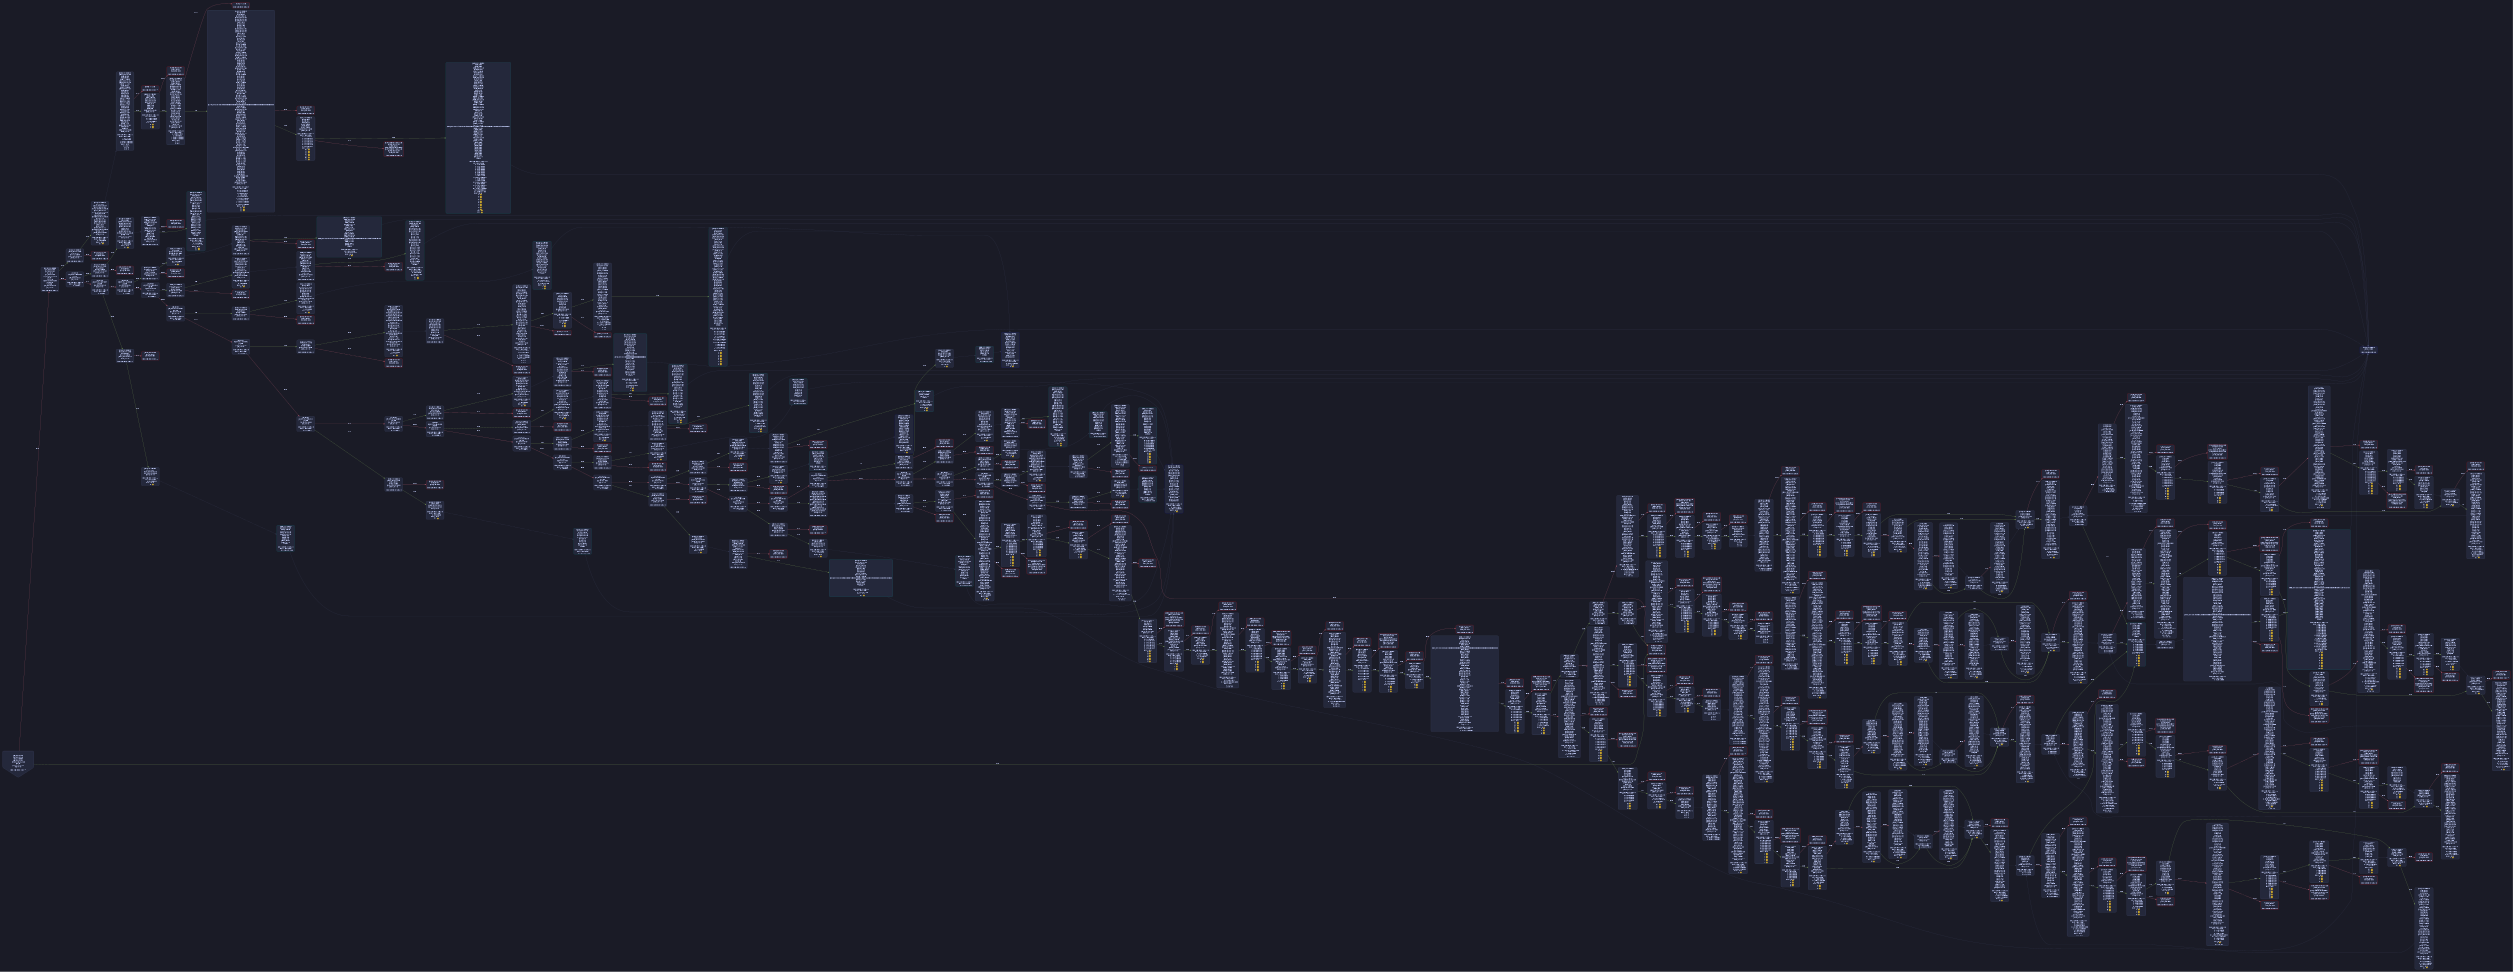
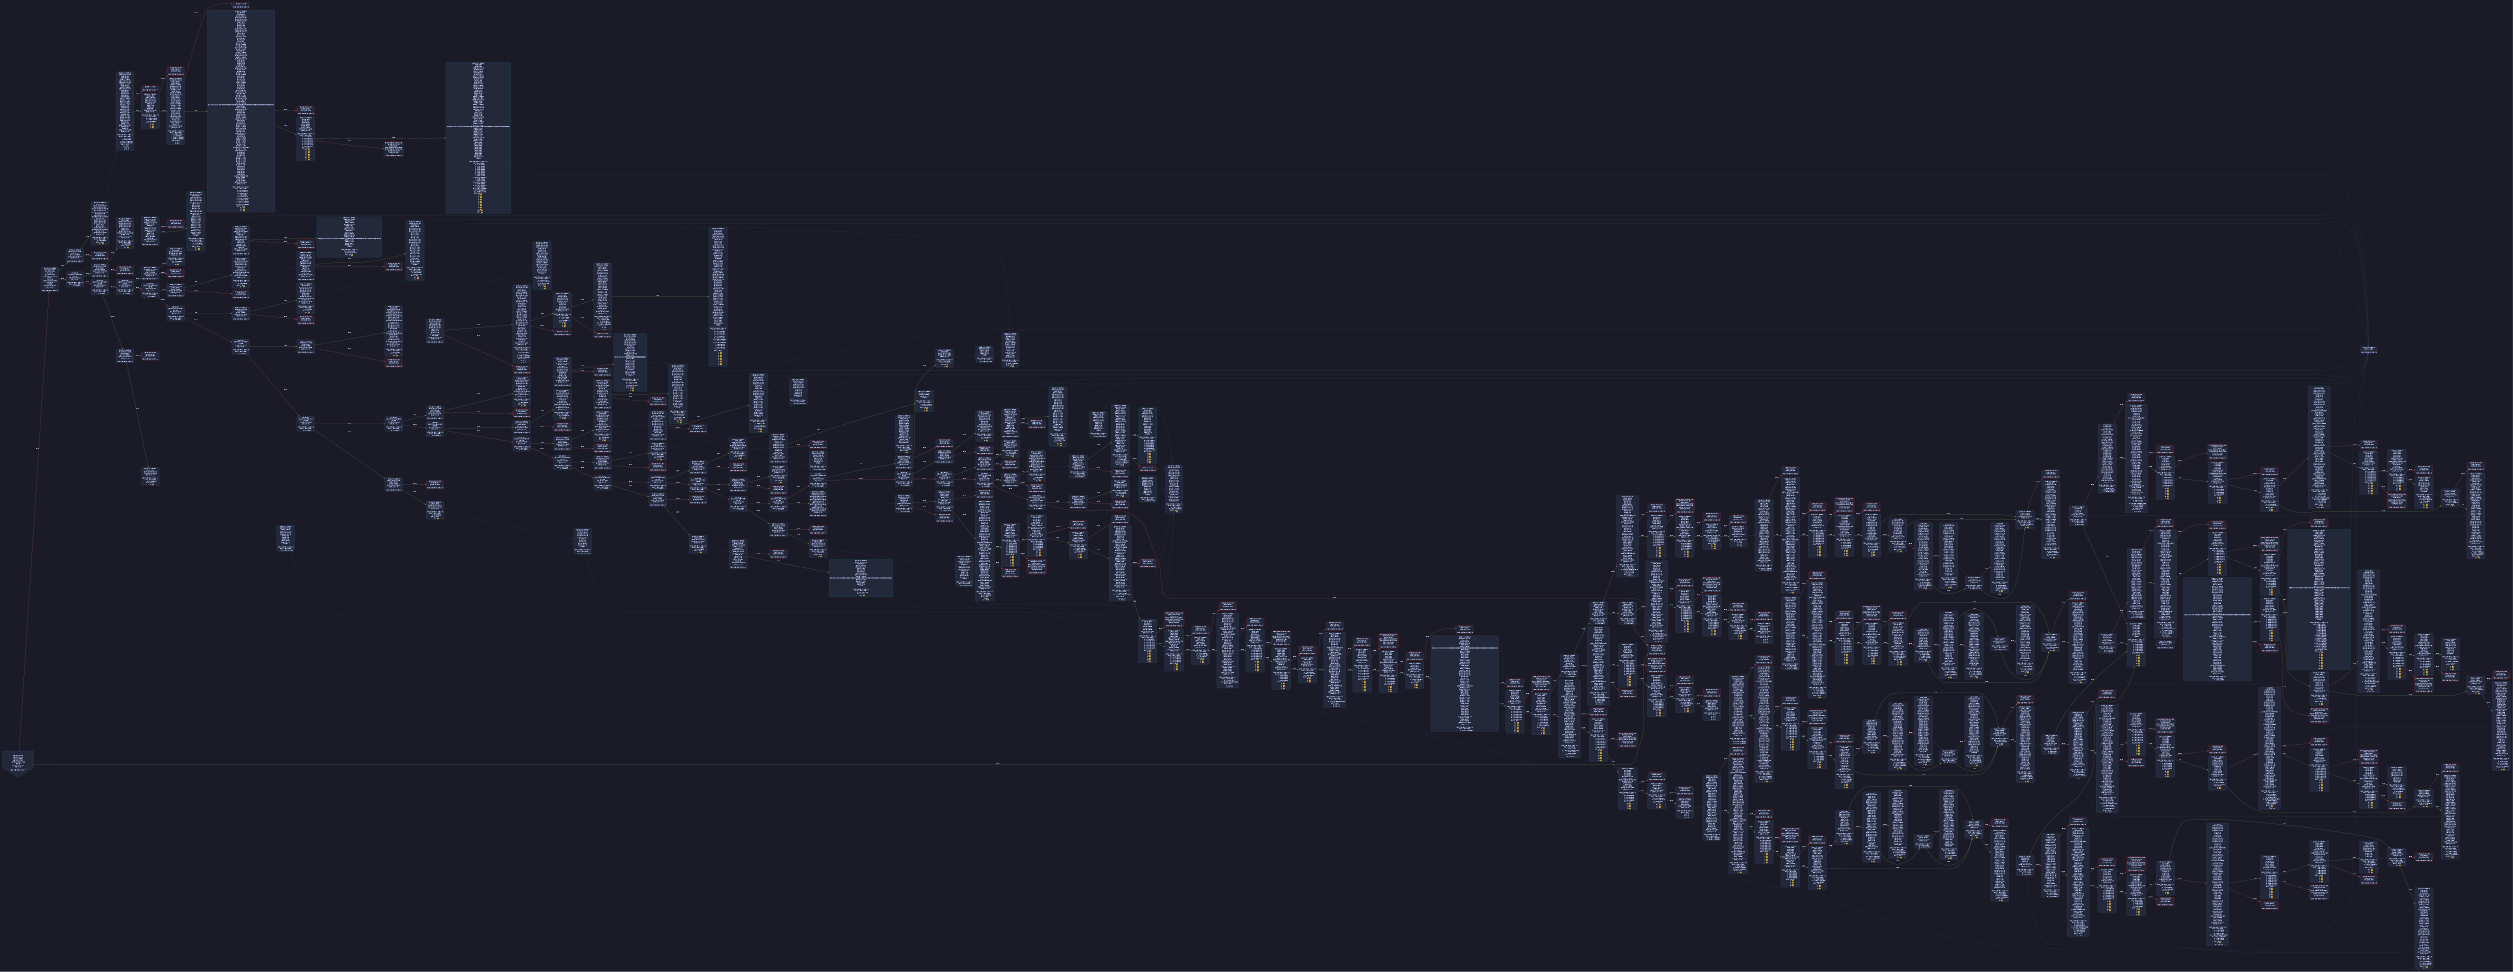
node "[0140] JUMPDEST [0141] STOP Stack size req: 0, fbb: 0": label "[0140] JUMPDEST [0141] STOP Stack size req: 0, fbb: 0" -> "[0140] JUMPDEST [0141] STOP Stack size req: 0, sizeΔ: 0"
